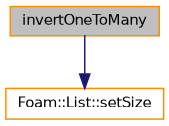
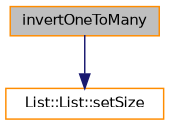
node "Foam::List::setSize": label "Foam::List::setSize" -> "List::List::setSize"
